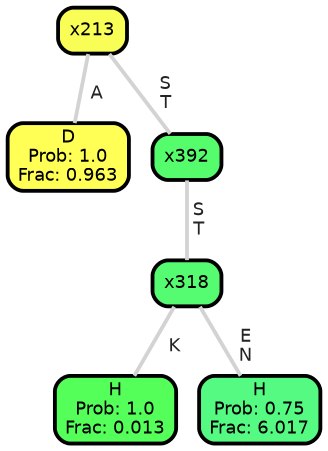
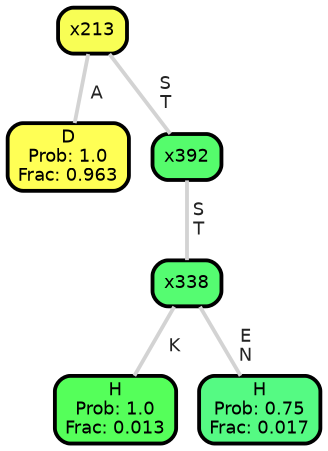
node "x318": label "x318" -> "x338"
node "H Prob: 0.75 Frac: 6.017": label "H Prob: 0.75 Frac: 6.017" -> "H Prob: 0.75 Frac: 0.017"
